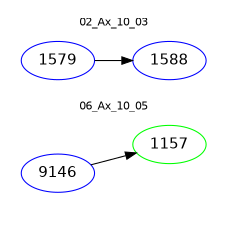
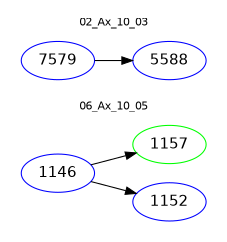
node "1579": label "1579" -> "7579"
node "1588": label "1588" -> "5588"
node "9146": label "9146" -> "1146"
node "1152": added
